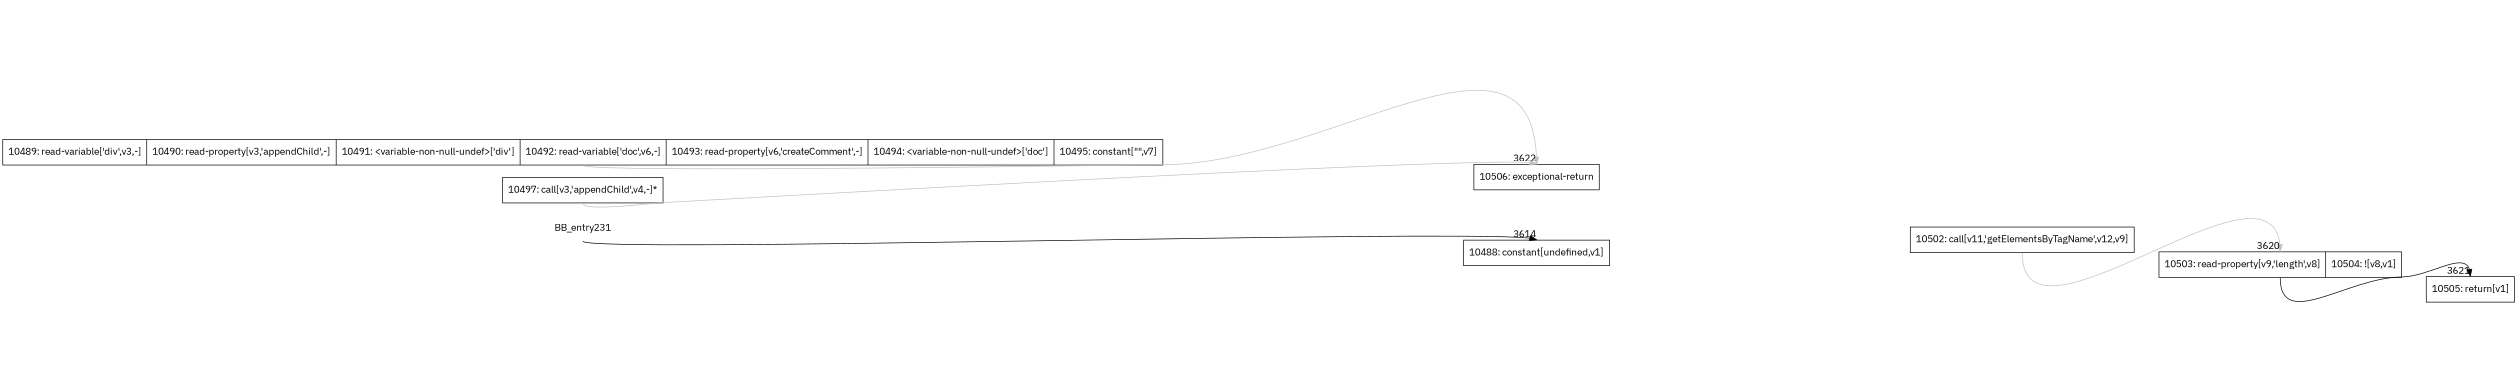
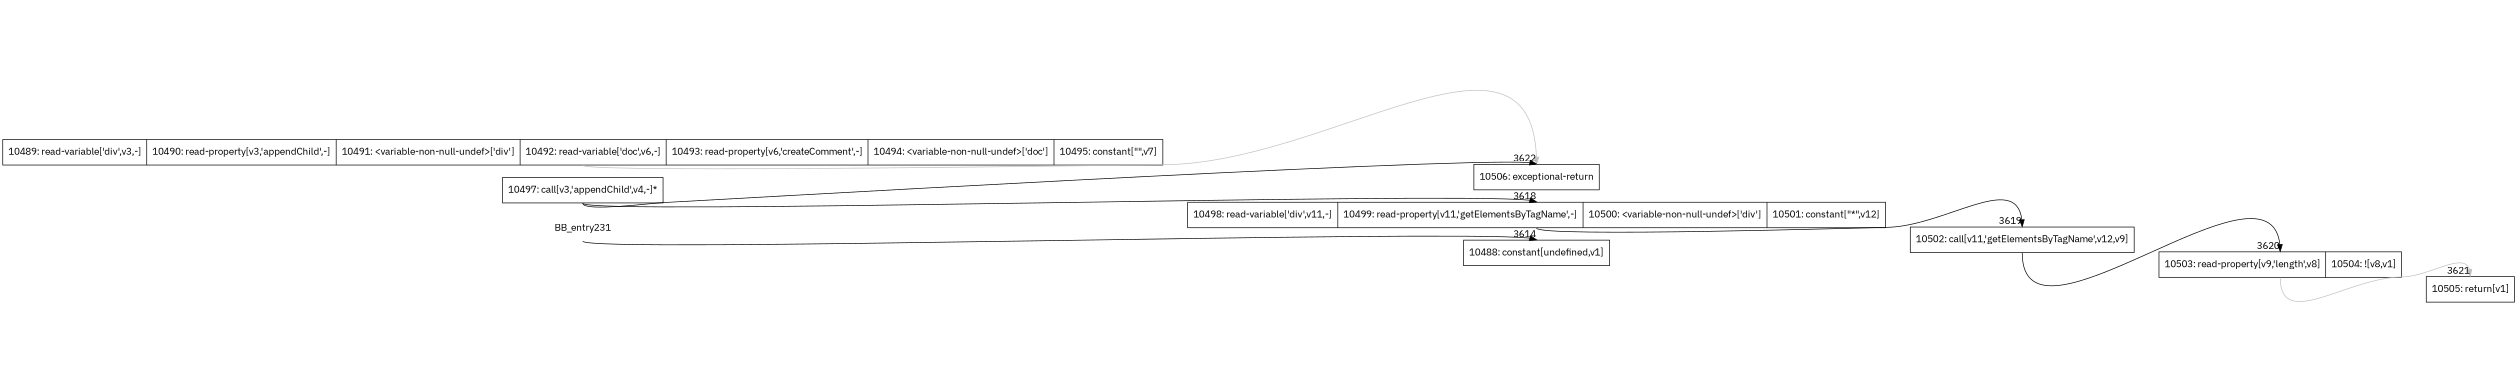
edge "10497: call[v3,'appendChild',v4,-]*" -> "10506: exceptional-return": color gray -> black
node "10498: read-variable['div',v11,-]": added
edge "10502: call[v11,'getElementsByTagName',v12,v9]" -> "10503: read-property[v9,'length',v8]": color gray -> black
edge "10503: read-property[v9,'length',v8]" -> "10505: return[v1]": color black -> gray
